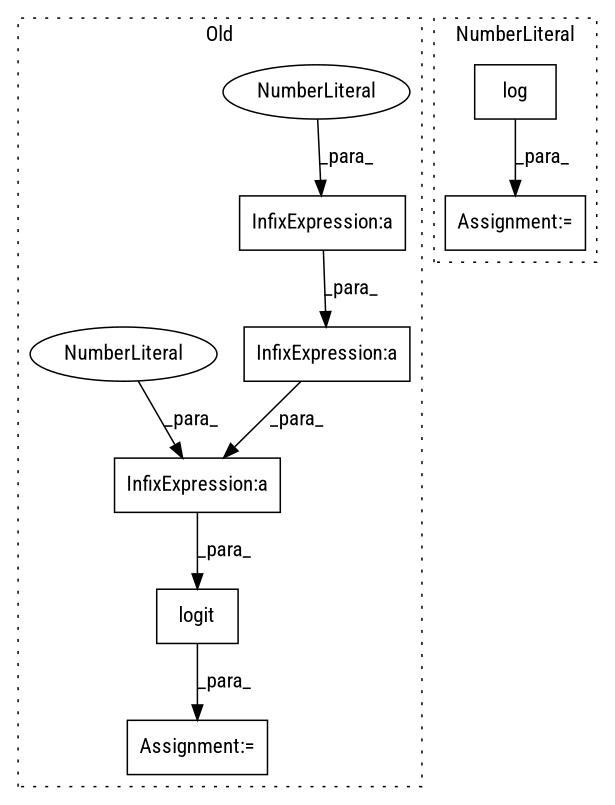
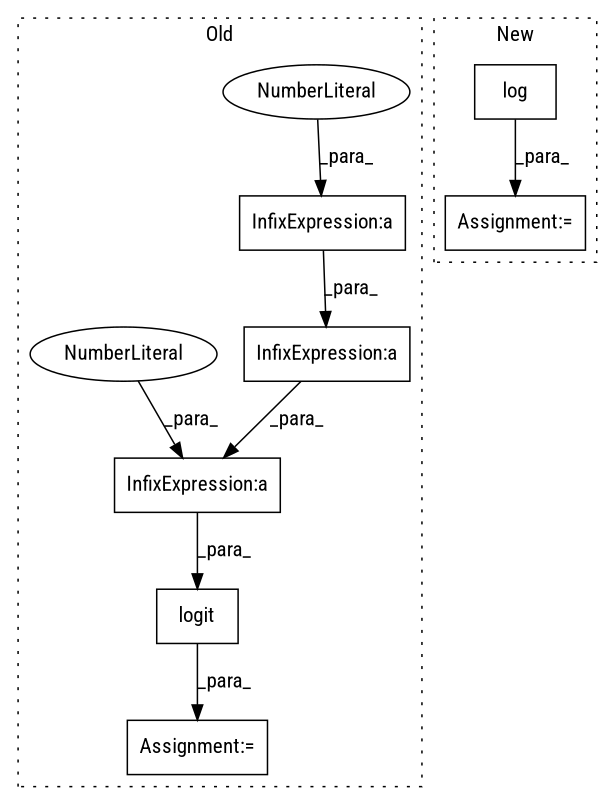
cluster "NumberLiteral": label "NumberLiteral" -> "New"
